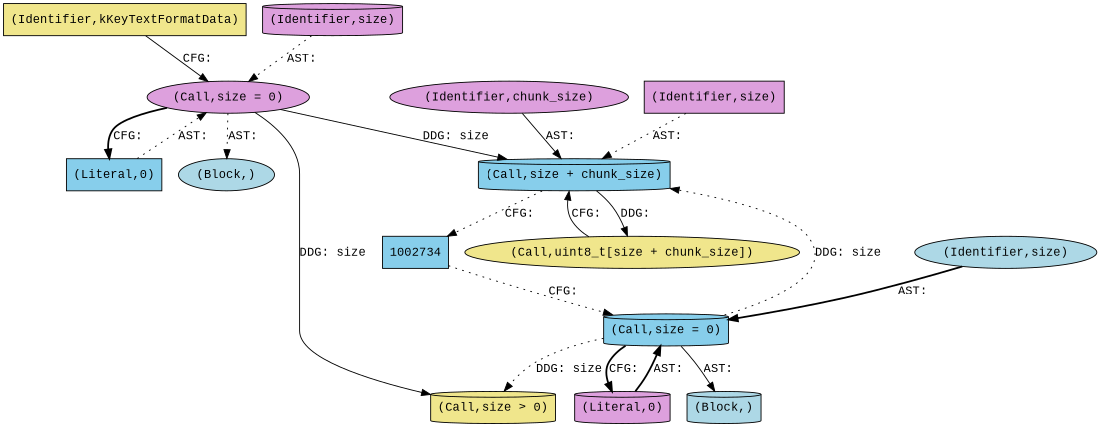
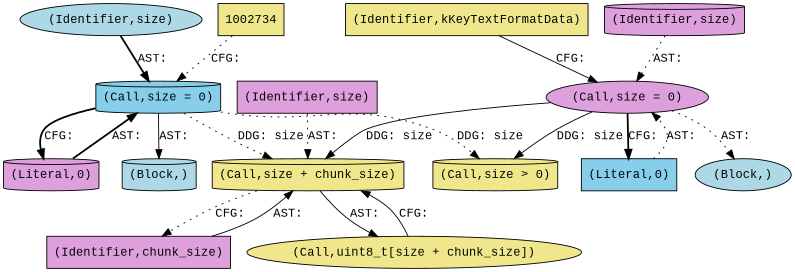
node "(Identifier,chunk_size)": shape ellipse -> box
node "(Call,size + chunk_size)": fillcolor skyblue -> khaki
edge "(Call,size + chunk_size)" -> "1002734": now "(Call,size + chunk_size)" -> "(Identifier,chunk_size)"
edge "(Call,size + chunk_size)" -> "(Call,uint8_t[size + chunk_size])": label "DDG: " -> "AST: "
node "1002734": fillcolor skyblue -> khaki
